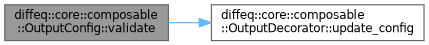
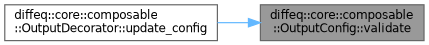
edge "diffeq::core::composable ::OutputConfig::validate" -> "diffeq::core::composable ::OutputDecorator::update_config": reversed
